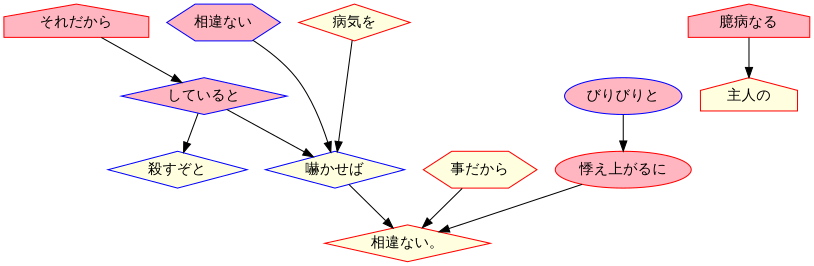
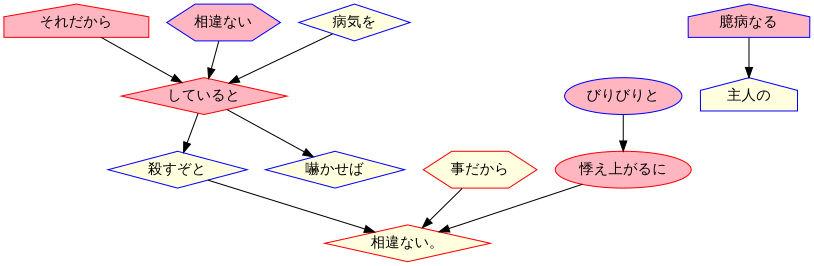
node "病気を": color red -> blue
node "臆病なる": color red -> blue
edge "相違ない" -> "嚇かせば": now "相違ない" -> "していると"
edge "病気を" -> "嚇かせば": now "病気を" -> "していると"
node "していると": color blue -> red
node "主人の": color red -> blue
edge "嚇かせば" -> "相違ない。": now "殺すぞと" -> "相違ない。"
